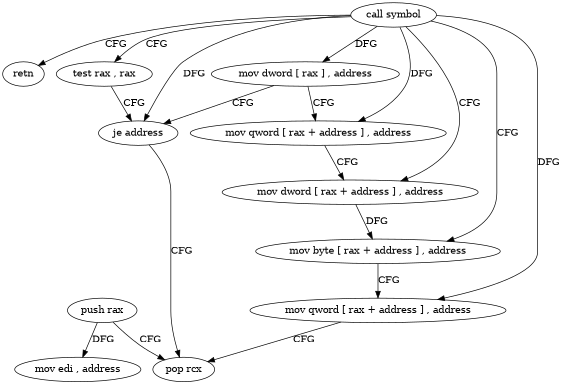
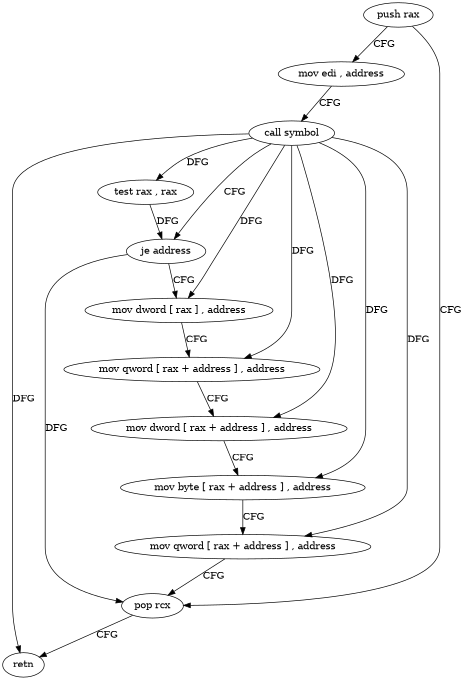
edge "call symbol" -> "retn": label "CFG" -> "DFG"
edge "call symbol" -> "test rax , rax": label "CFG" -> "DFG"
edge "call symbol" -> "je address": label "DFG" -> "CFG"
edge "mov edi , address" -> "call symbol": added, label "CFG"
edge "mov dword [ rax ] , address" -> "je address": reversed
edge "test rax , rax" -> "je address": label "CFG" -> "DFG"
edge "call symbol" -> "mov dword [ rax + address ] , address": label "CFG" -> "DFG"
edge "call symbol" -> "mov byte [ rax + address ] , address": label "CFG" -> "DFG"
edge "mov dword [ rax + address ] , address" -> "mov byte [ rax + address ] , address": label "DFG" -> "CFG"
edge "je address" -> "pop rcx": label "CFG" -> "DFG"
edge "push rax" -> "mov edi , address": label "DFG" -> "CFG"
edge "pop rcx" -> "retn": added, label "CFG"
